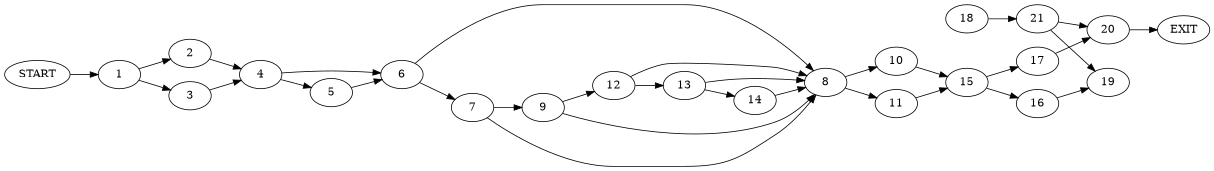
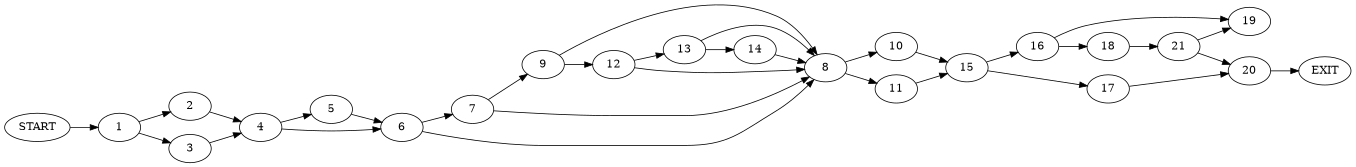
edge "16" -> "18": added
